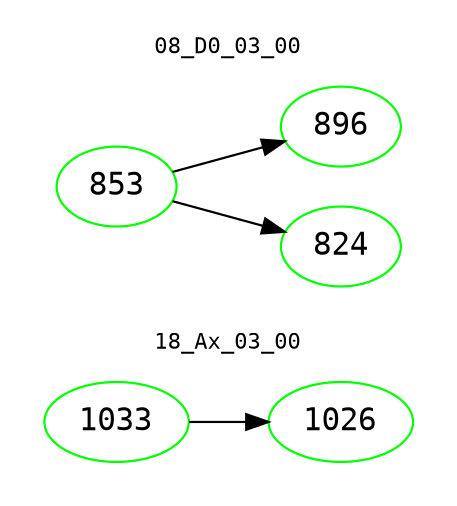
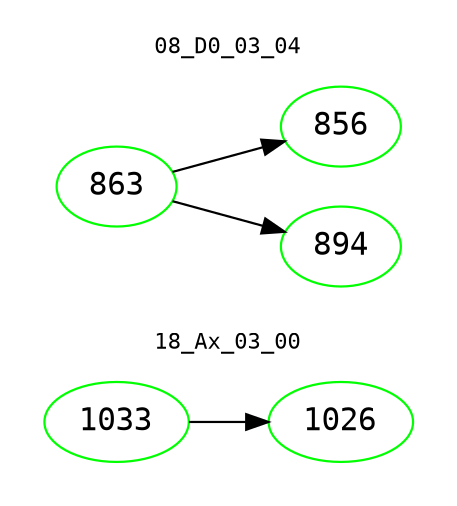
cluster "08_D0_03_00": label "08_D0_03_00" -> "08_D0_03_04"
node "896": label "896" -> "856"
node "853": label "853" -> "863"
node "824": label "824" -> "894"
